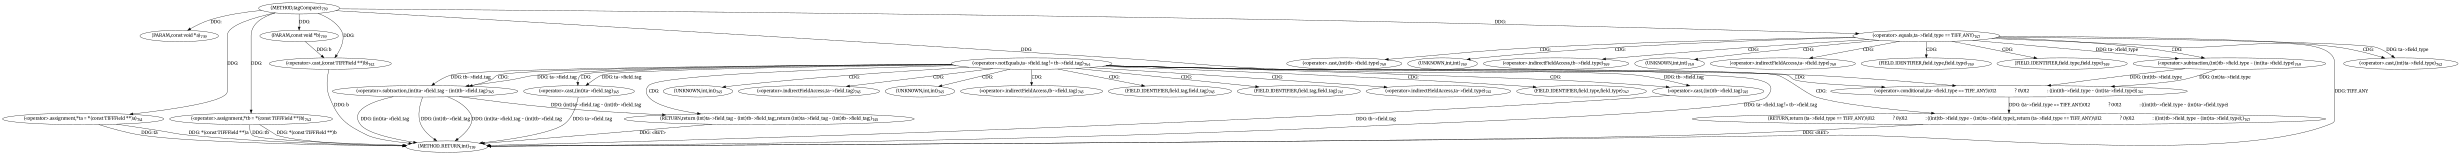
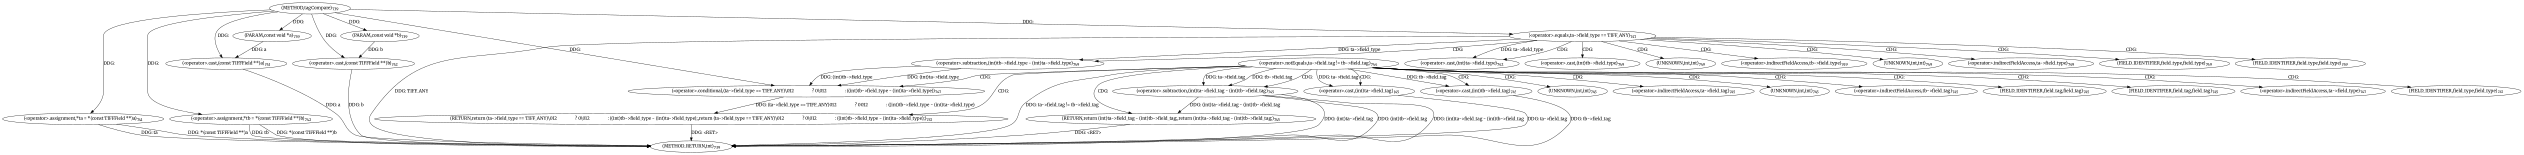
node "(<operator>.cast,(const TIFFField **)a)": added
